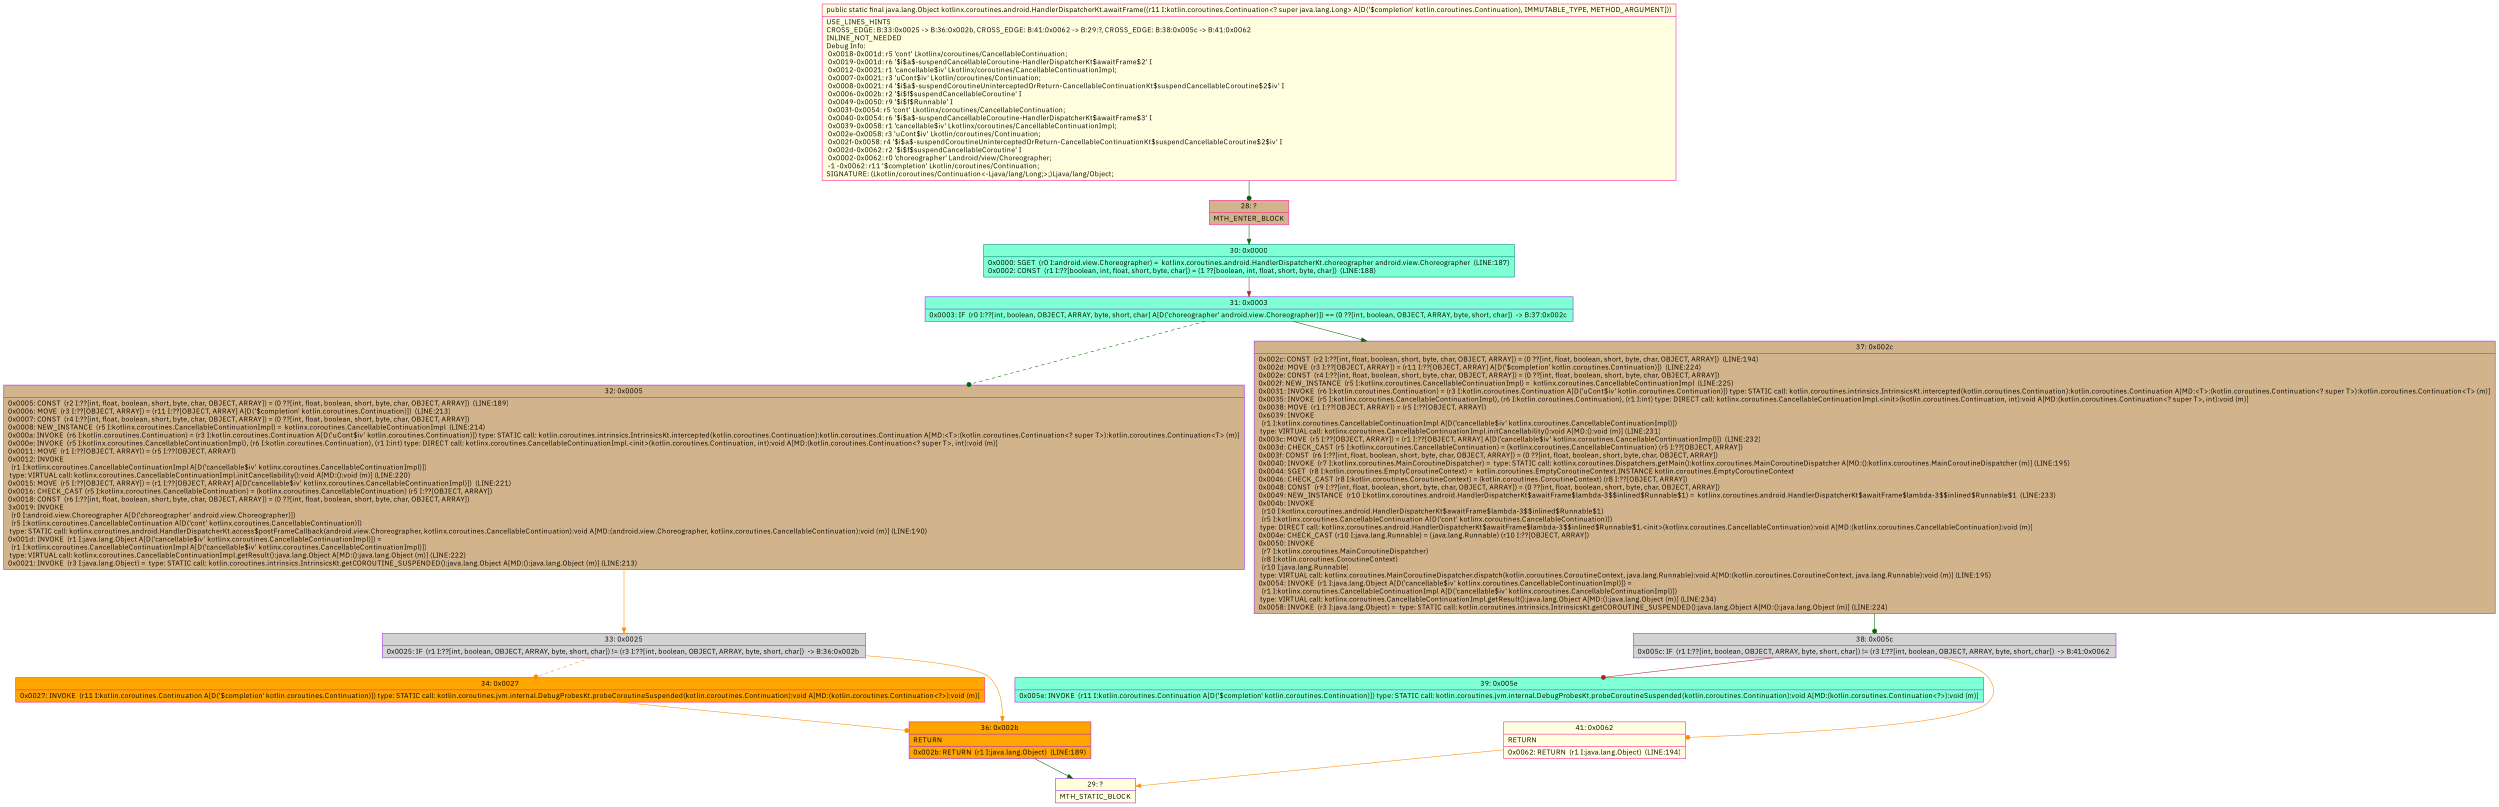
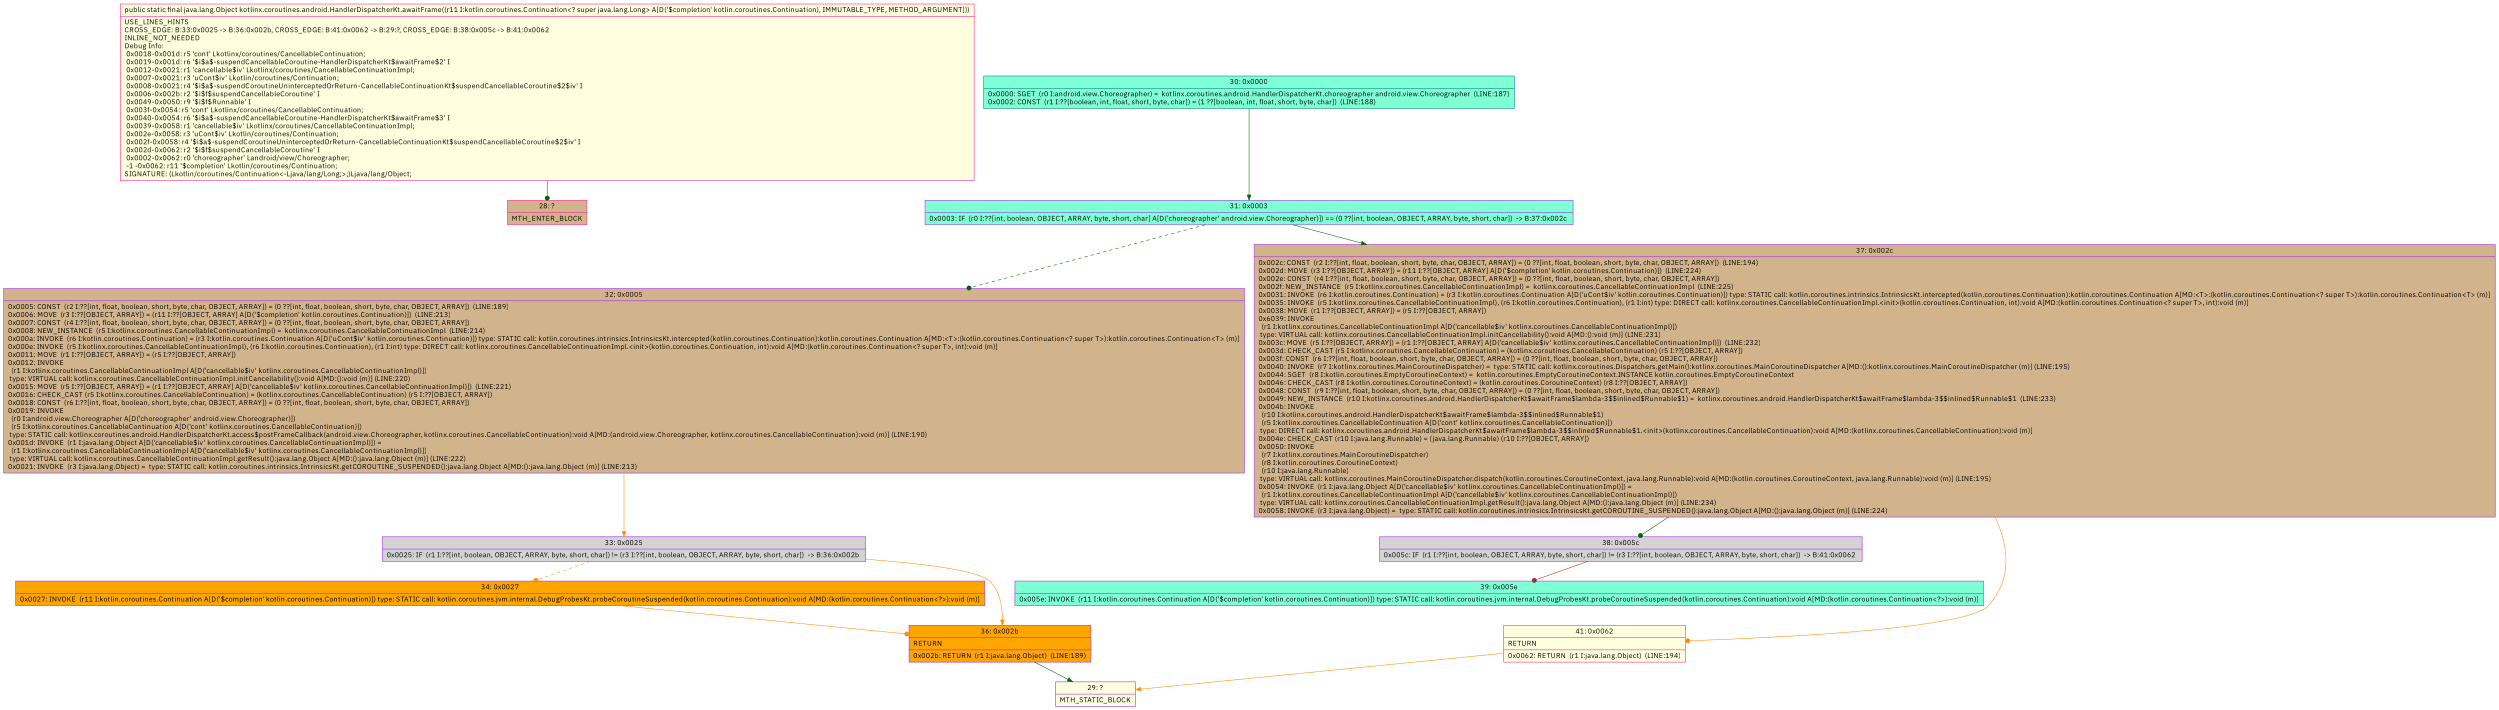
edge "28: ?" -> "30: 0x0000": removed
edge "30: 0x0000" -> "31: 0x0003": color brown -> darkgreen
node "32: 0x0005": text "3x0019: INVOKE" -> "0x0019: INVOKE"
node "34: 0x0027": color deeppink -> purple
edge "38: 0x005c" -> "41: 0x0062": now "37: 0x002c" -> "41: 0x0062"
